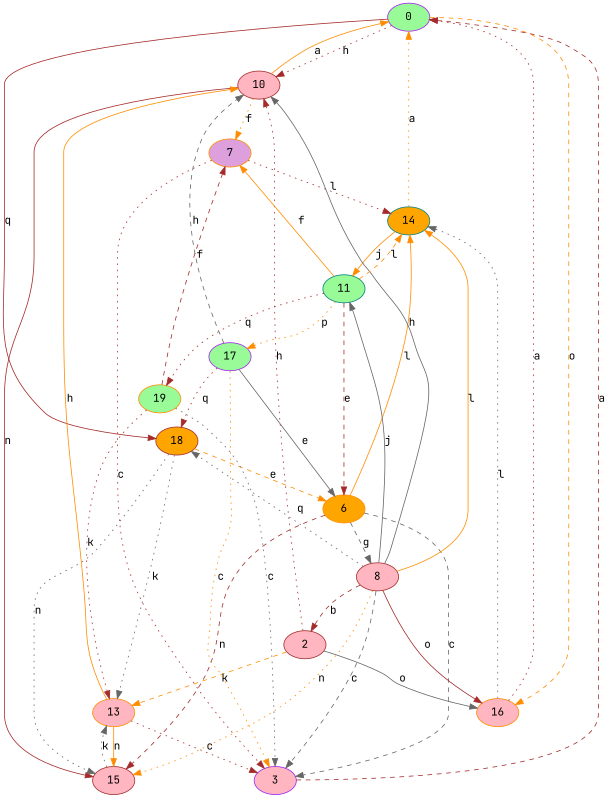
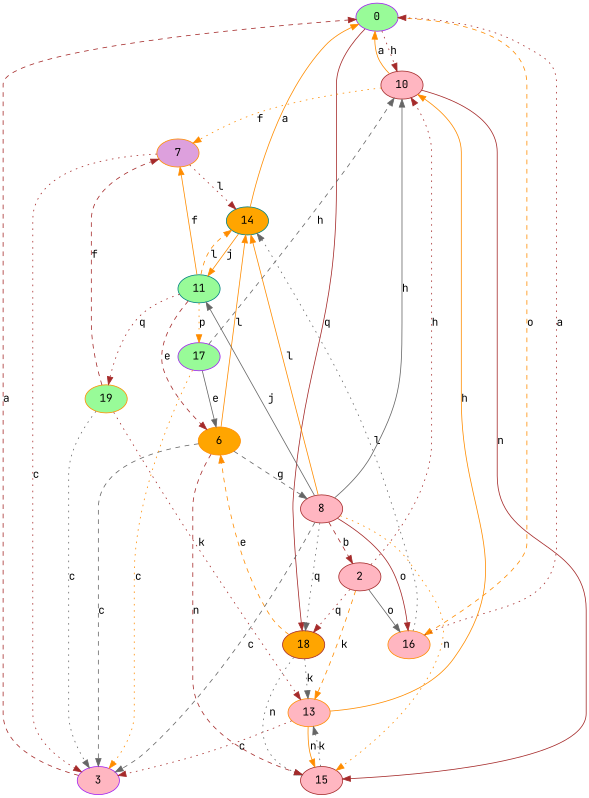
edge "14" -> "0": style dotted -> solid
edge "17" -> "18": now "2" -> "18"
